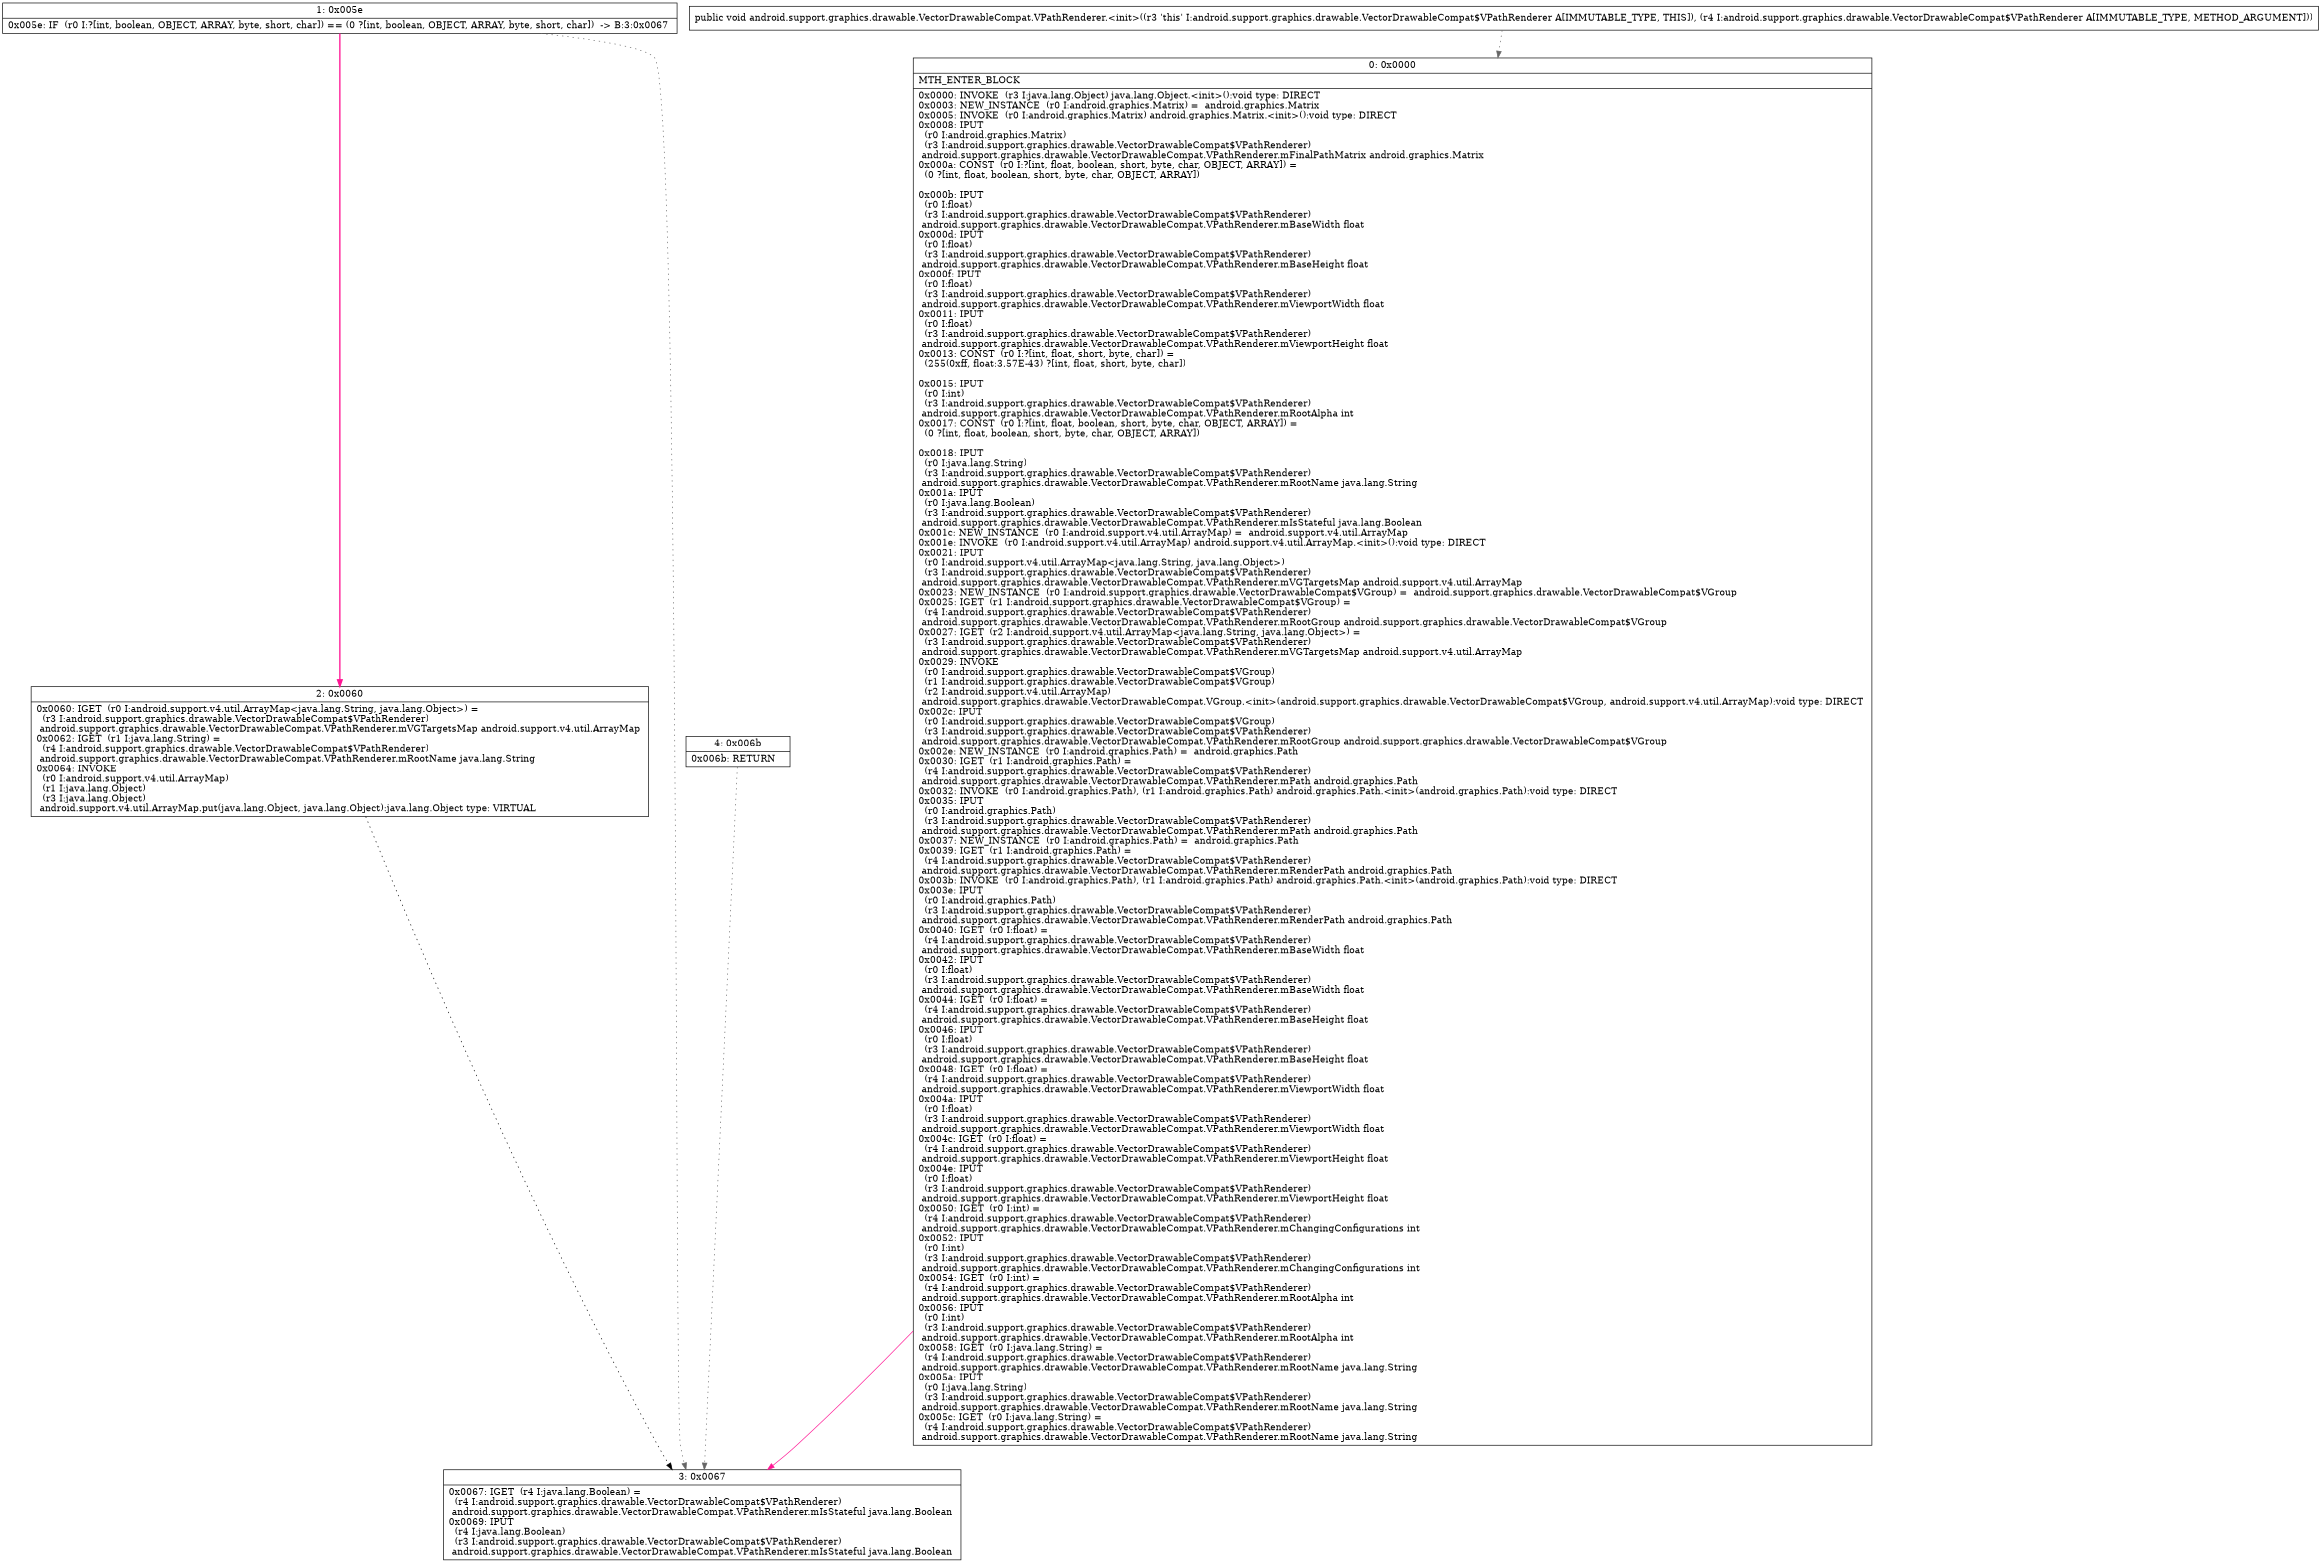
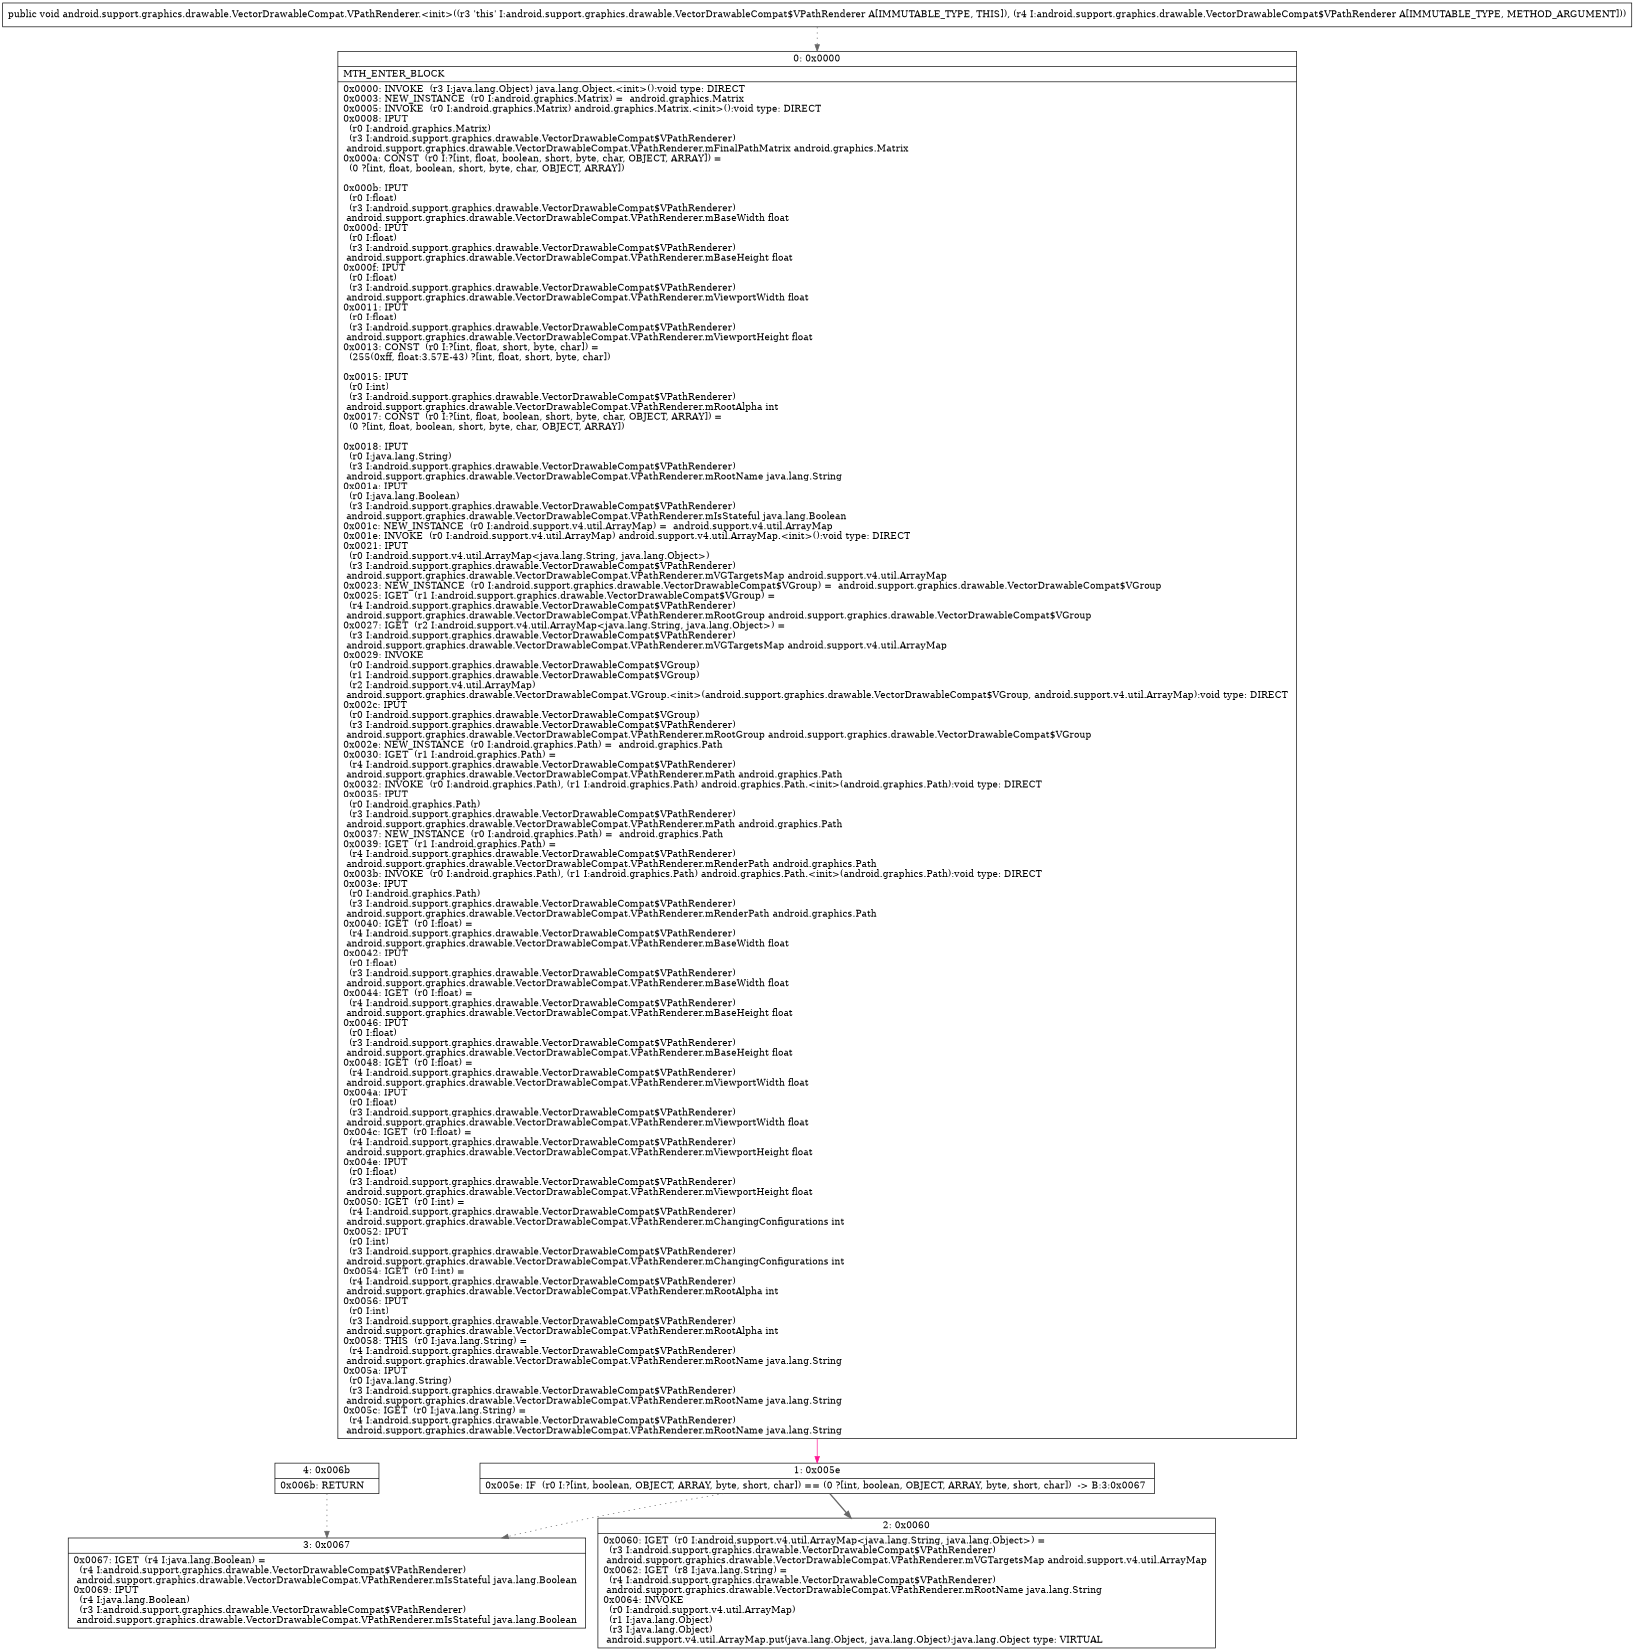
edge "1: 0x005e" -> "2: 0x0060": color deeppink -> gray40
node "2: 0x0060": text "0x0062: IGET  (r1 I:java.lang.String) =" -> "0x0062: IGET  (r8 I:java.lang.String) ="
edge "2: 0x0060" -> "3: 0x0067": removed
node "0: 0x0000": text "0x0058: IGET  (r0 I:java.lang.String) =" -> "0x0058: THIS  (r0 I:java.lang.String) ="
edge "0: 0x0000" -> "3: 0x0067": now "0: 0x0000" -> "1: 0x005e"
